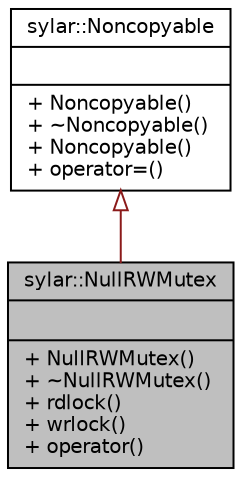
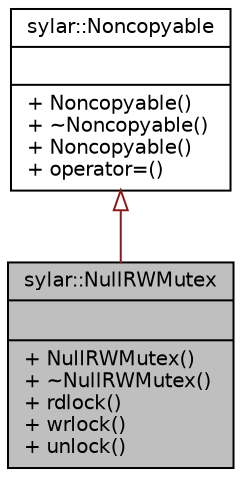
node "sylar::NullRWMutex": text "+ operator()" -> "+ unlock()"
